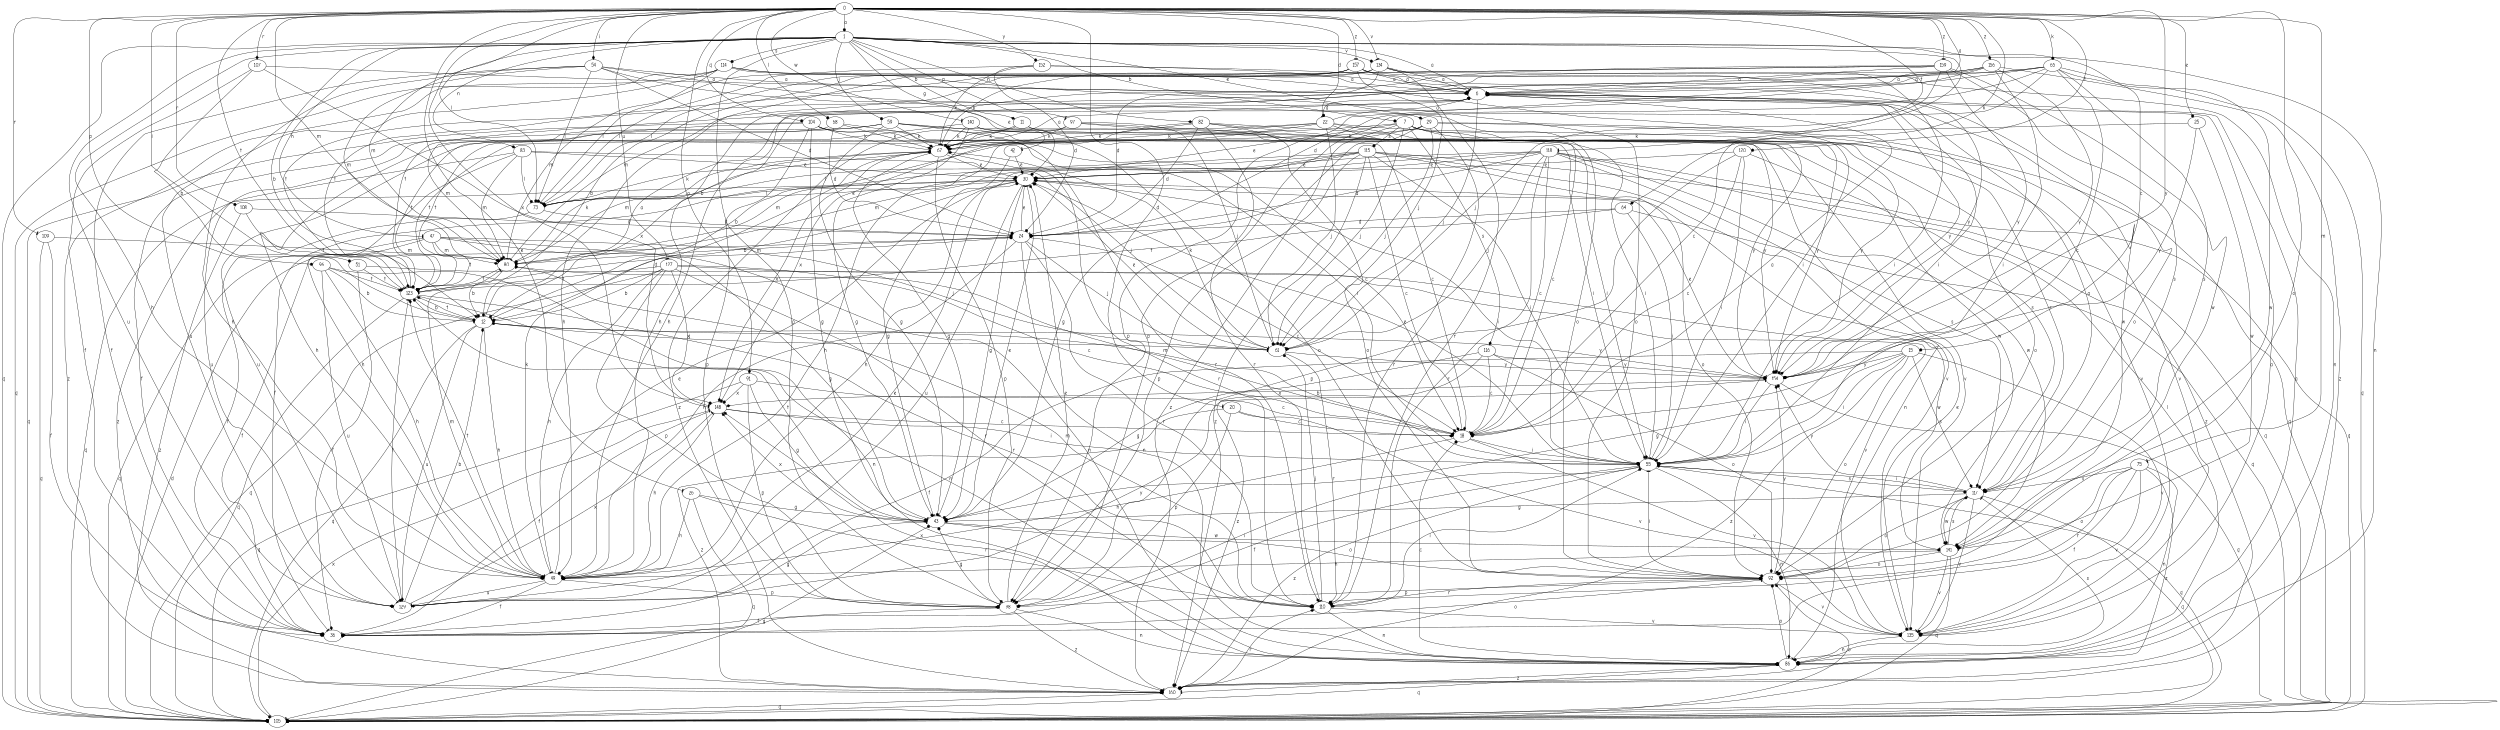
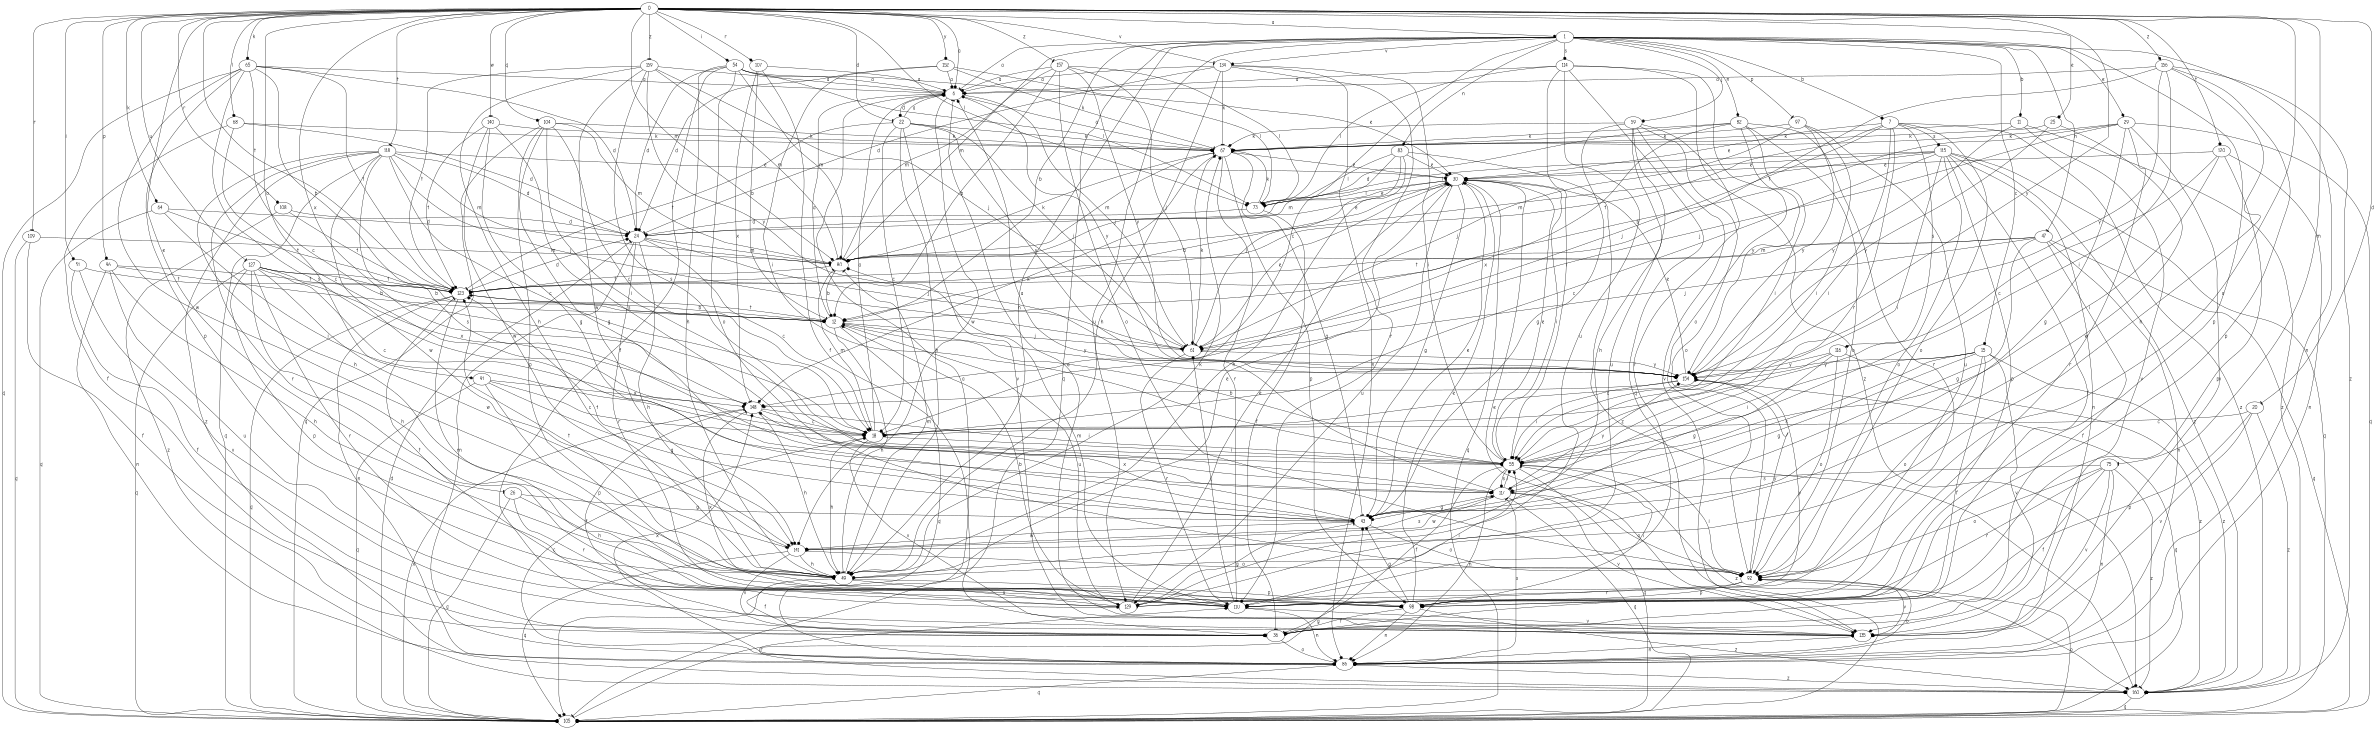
node "42": removed
edge "120" -> "86": label "l" -> "n"
edge "36" -> "92": now "36" -> "86"
